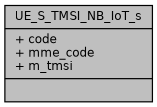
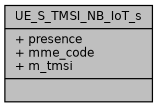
node "UE_S_TMSI_NB_IoT_s": text "+ code" -> "+ presence"
